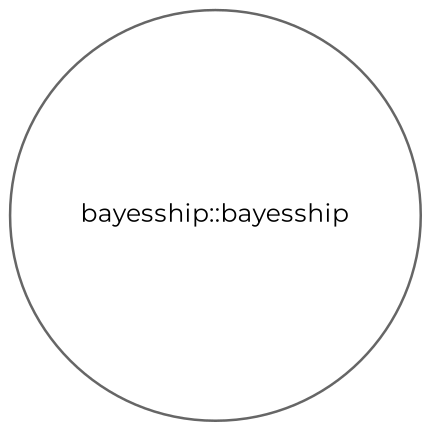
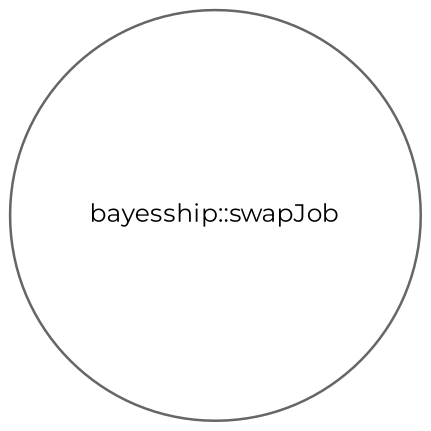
node "bayesship::bayesship": label "bayesship::bayesship" -> "bayesship::swapJob"
